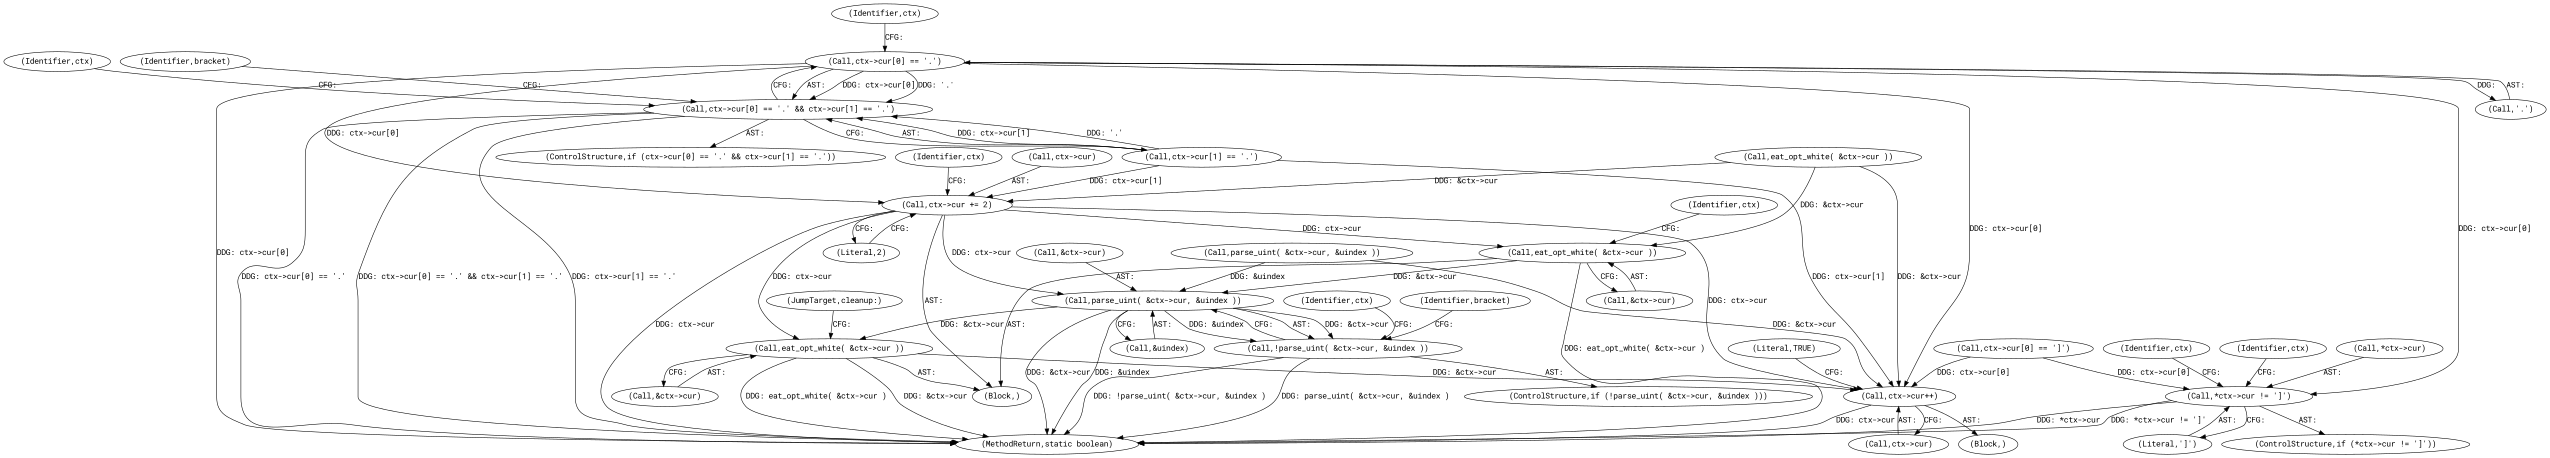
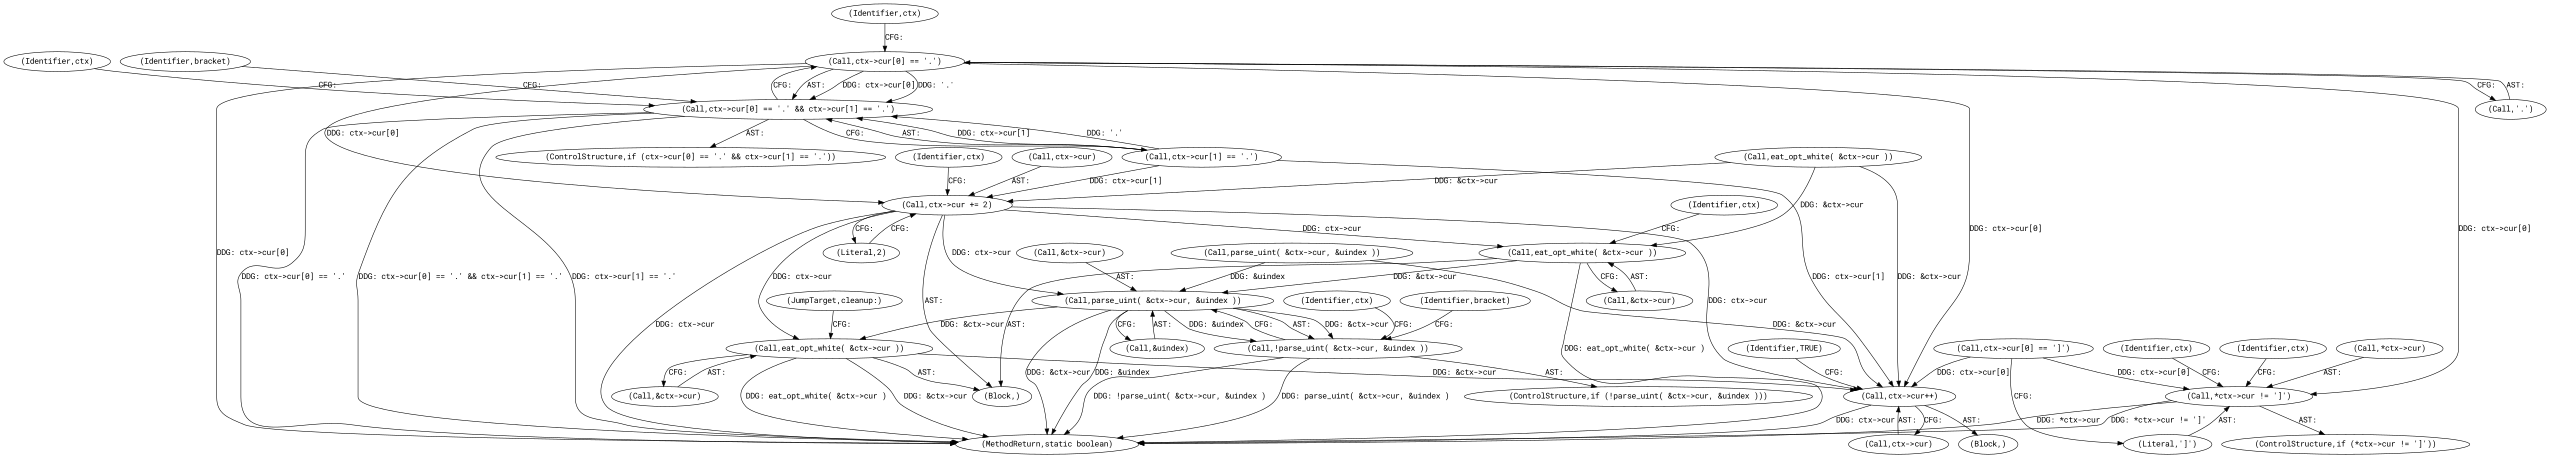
edge "(Call,ctx->cur[0] == '.')" -> "(Call,'.')": label "DDG: " -> "CFG: "
node "(Literal,TRUE)": label "(Literal,TRUE)" -> "(Identifier,TRUE)"
edge "(Call,*ctx->cur != ']')" -> "(Literal,']')": now "(Call,ctx->cur[0] == ']')" -> "(Literal,']')"
